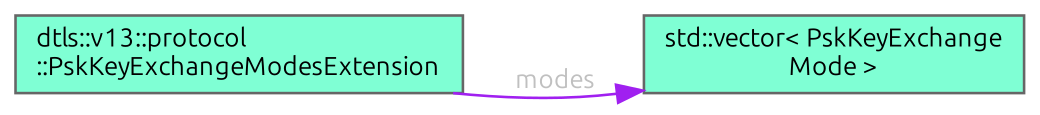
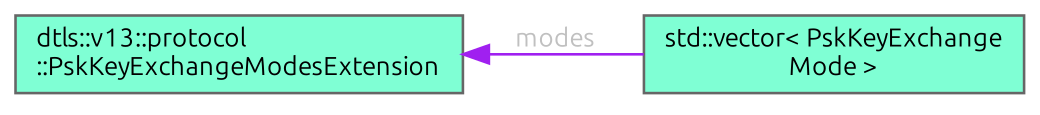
edge "dtls::v13::protocol ::PskKeyExchangeModesExtension" -> "std::vector< PskKeyExchange Mode >": reversed
